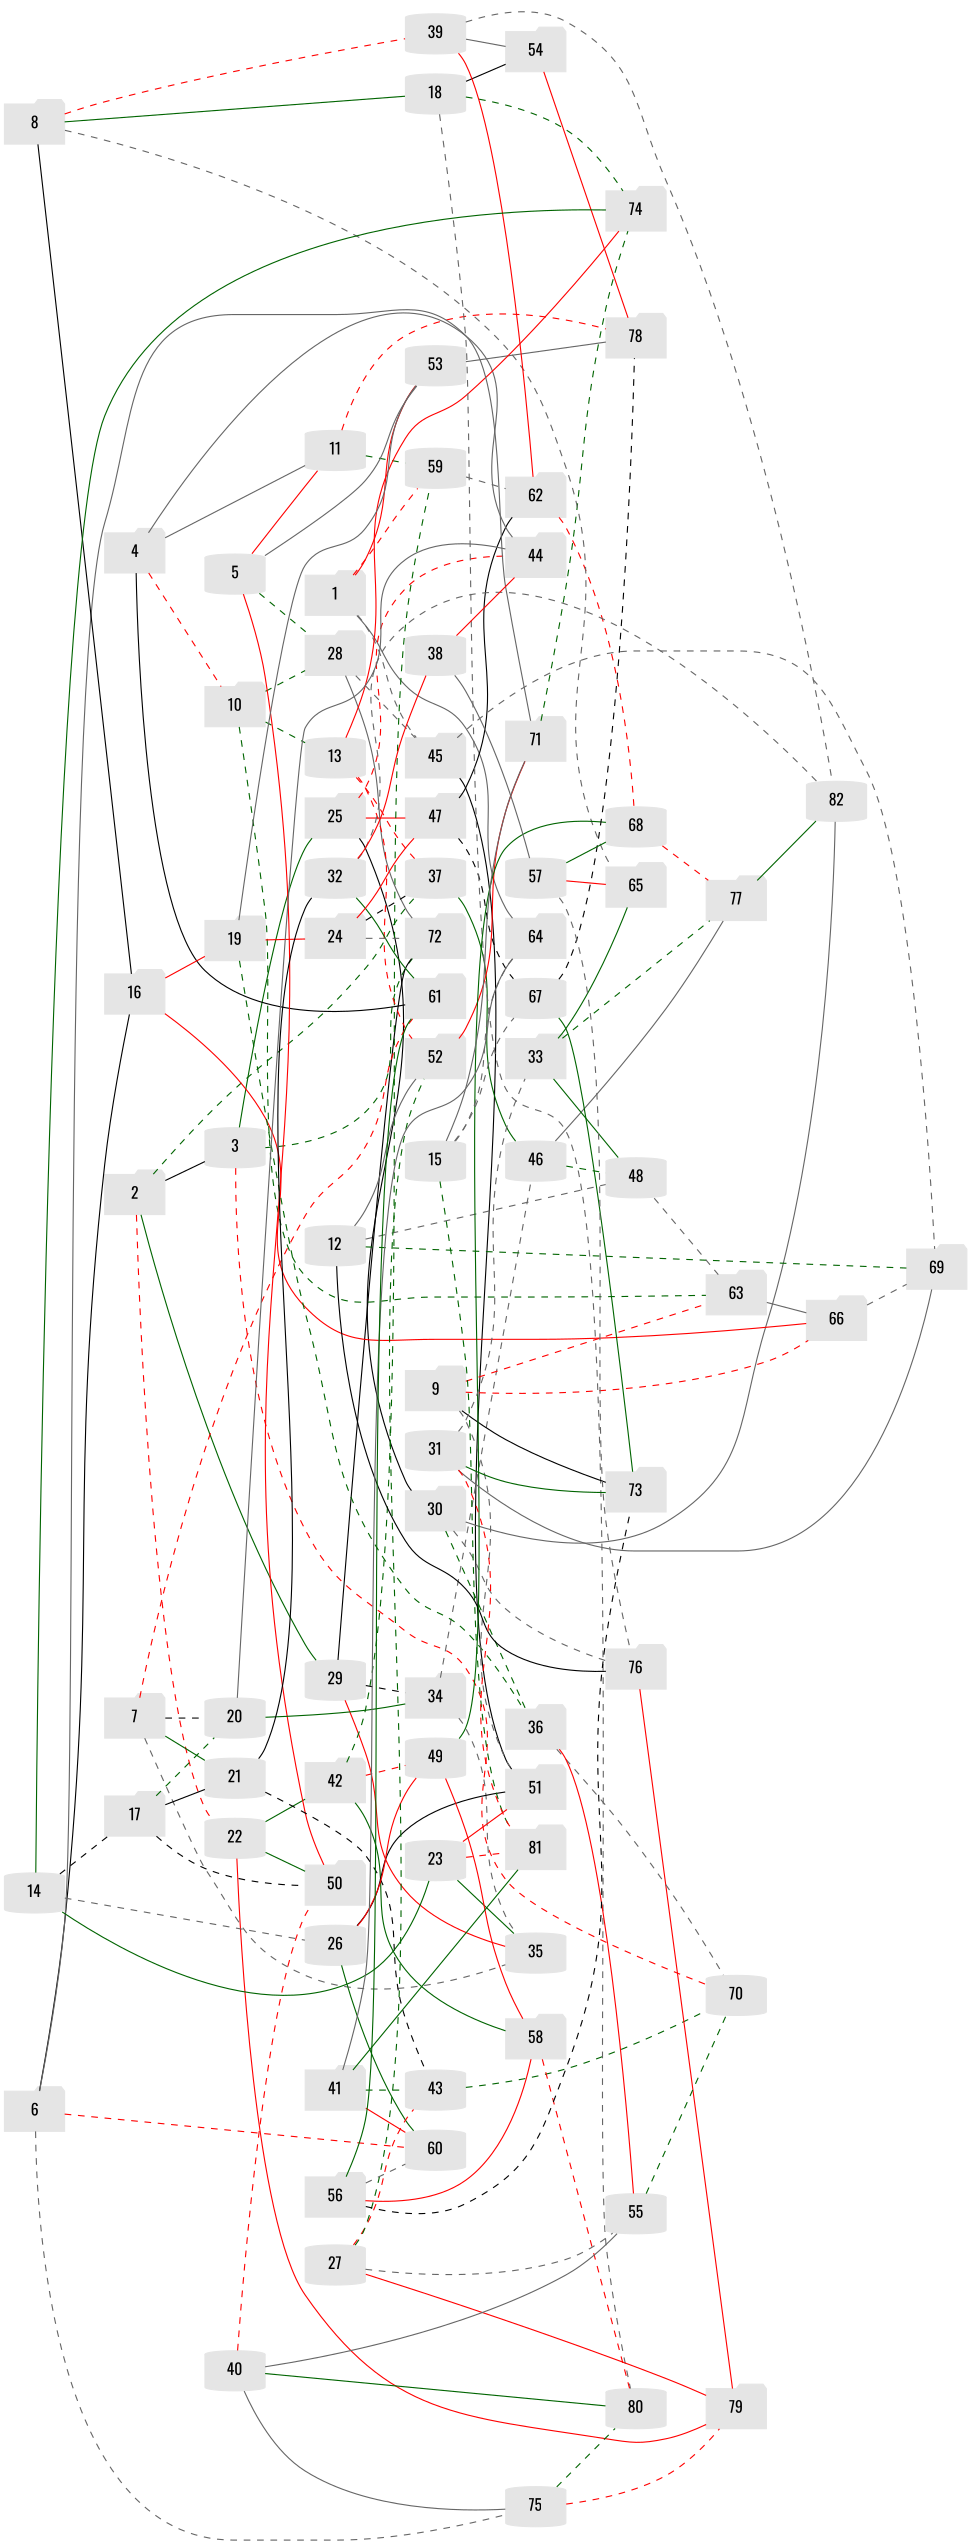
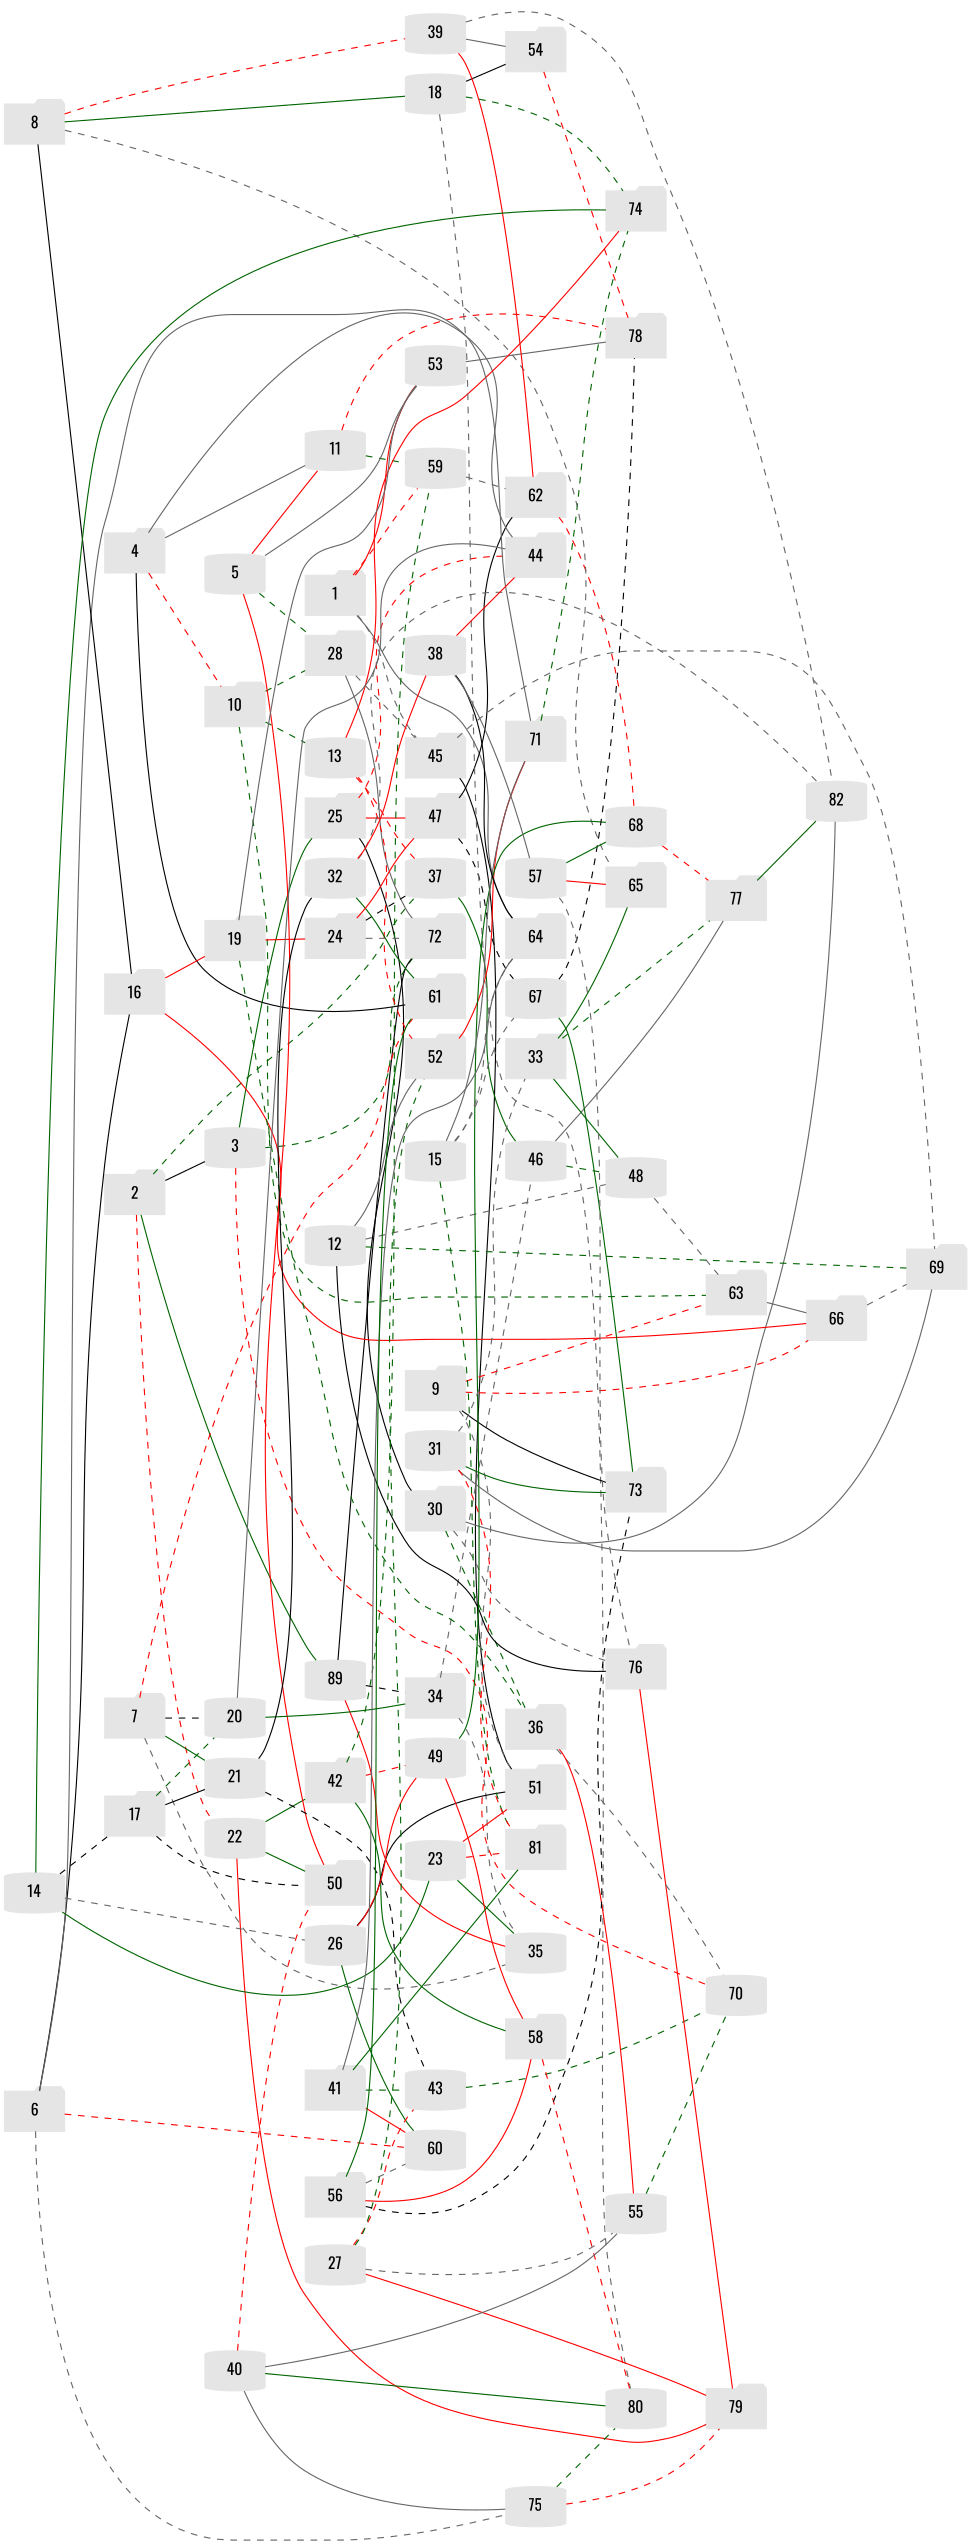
edge "54" -- "78": style solid -> dashed
edge "38" -- "64": added
node "29": label "29" -> "89"
